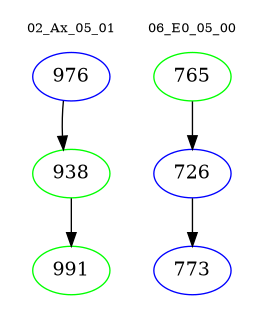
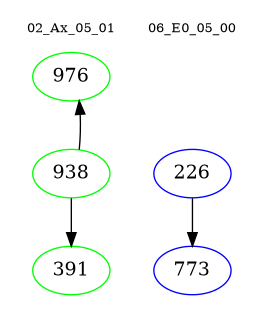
node "976": color blue -> green
node "765": removed
edge "976" -> "938": reversed
node "726": label "726" -> "226"
node "991": label "991" -> "391"
